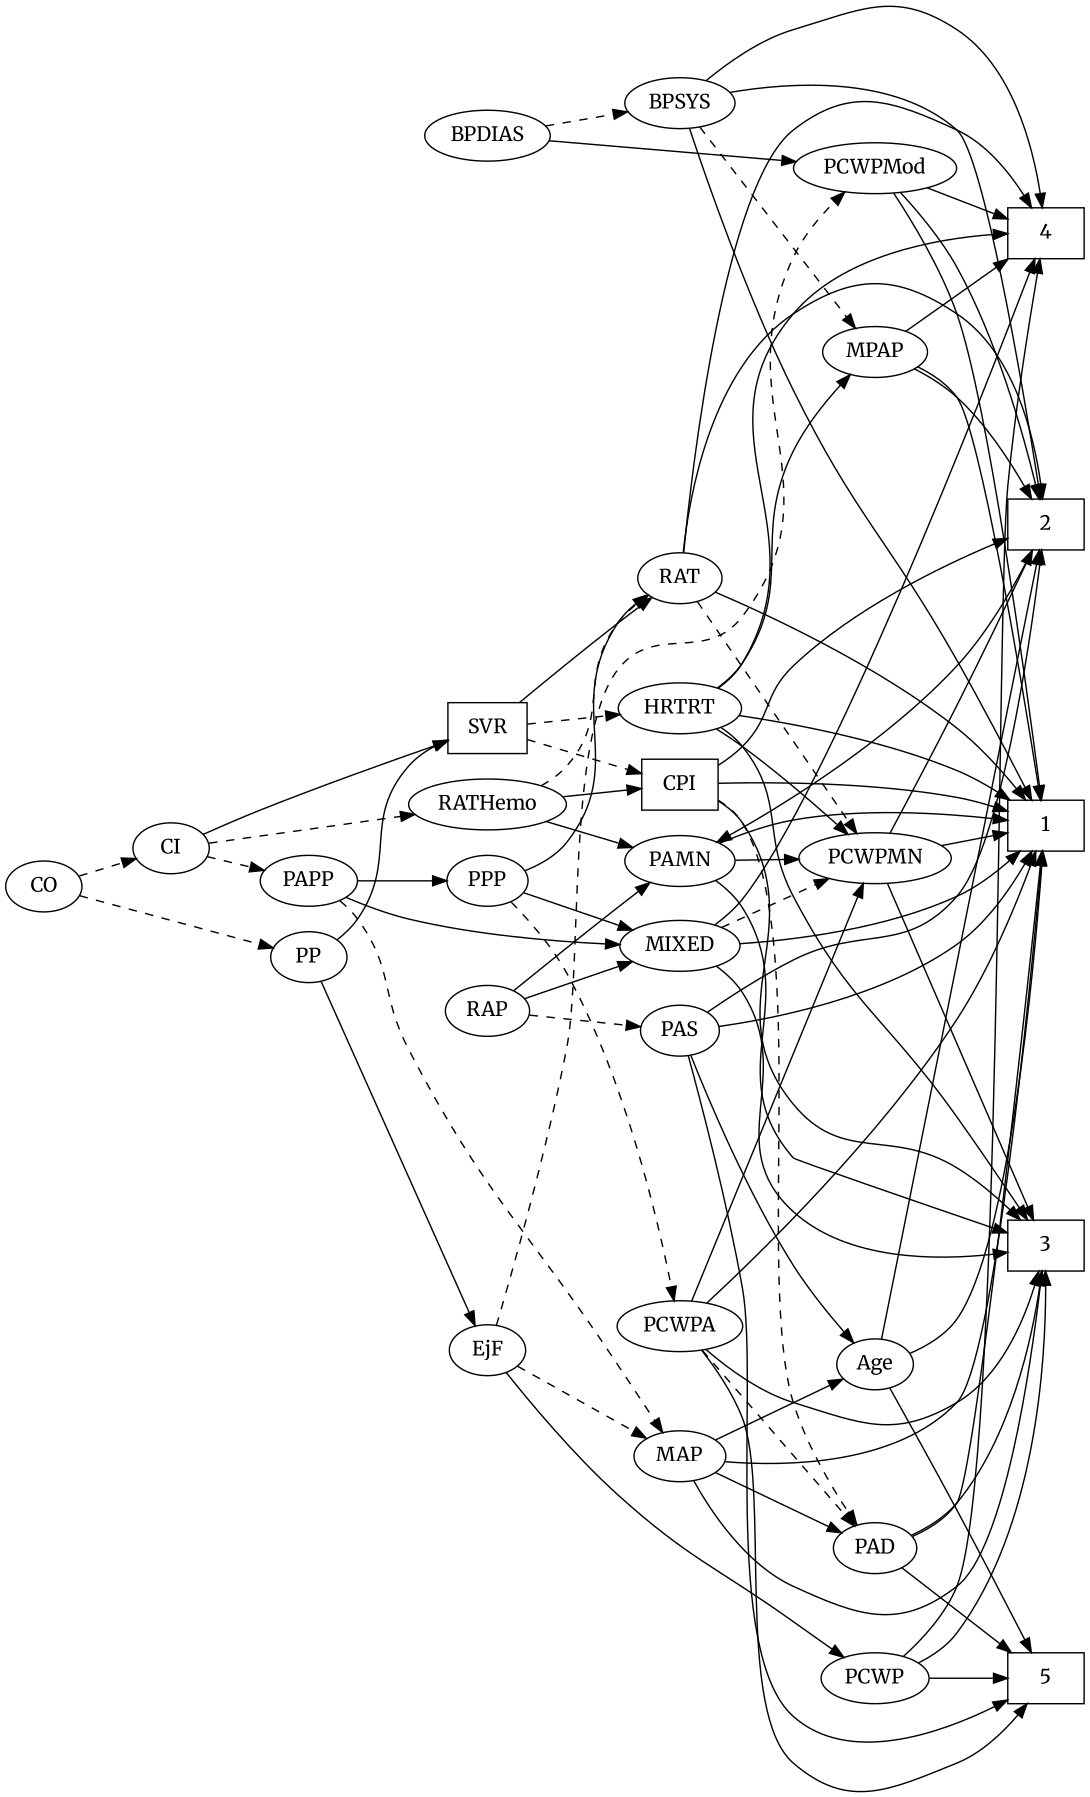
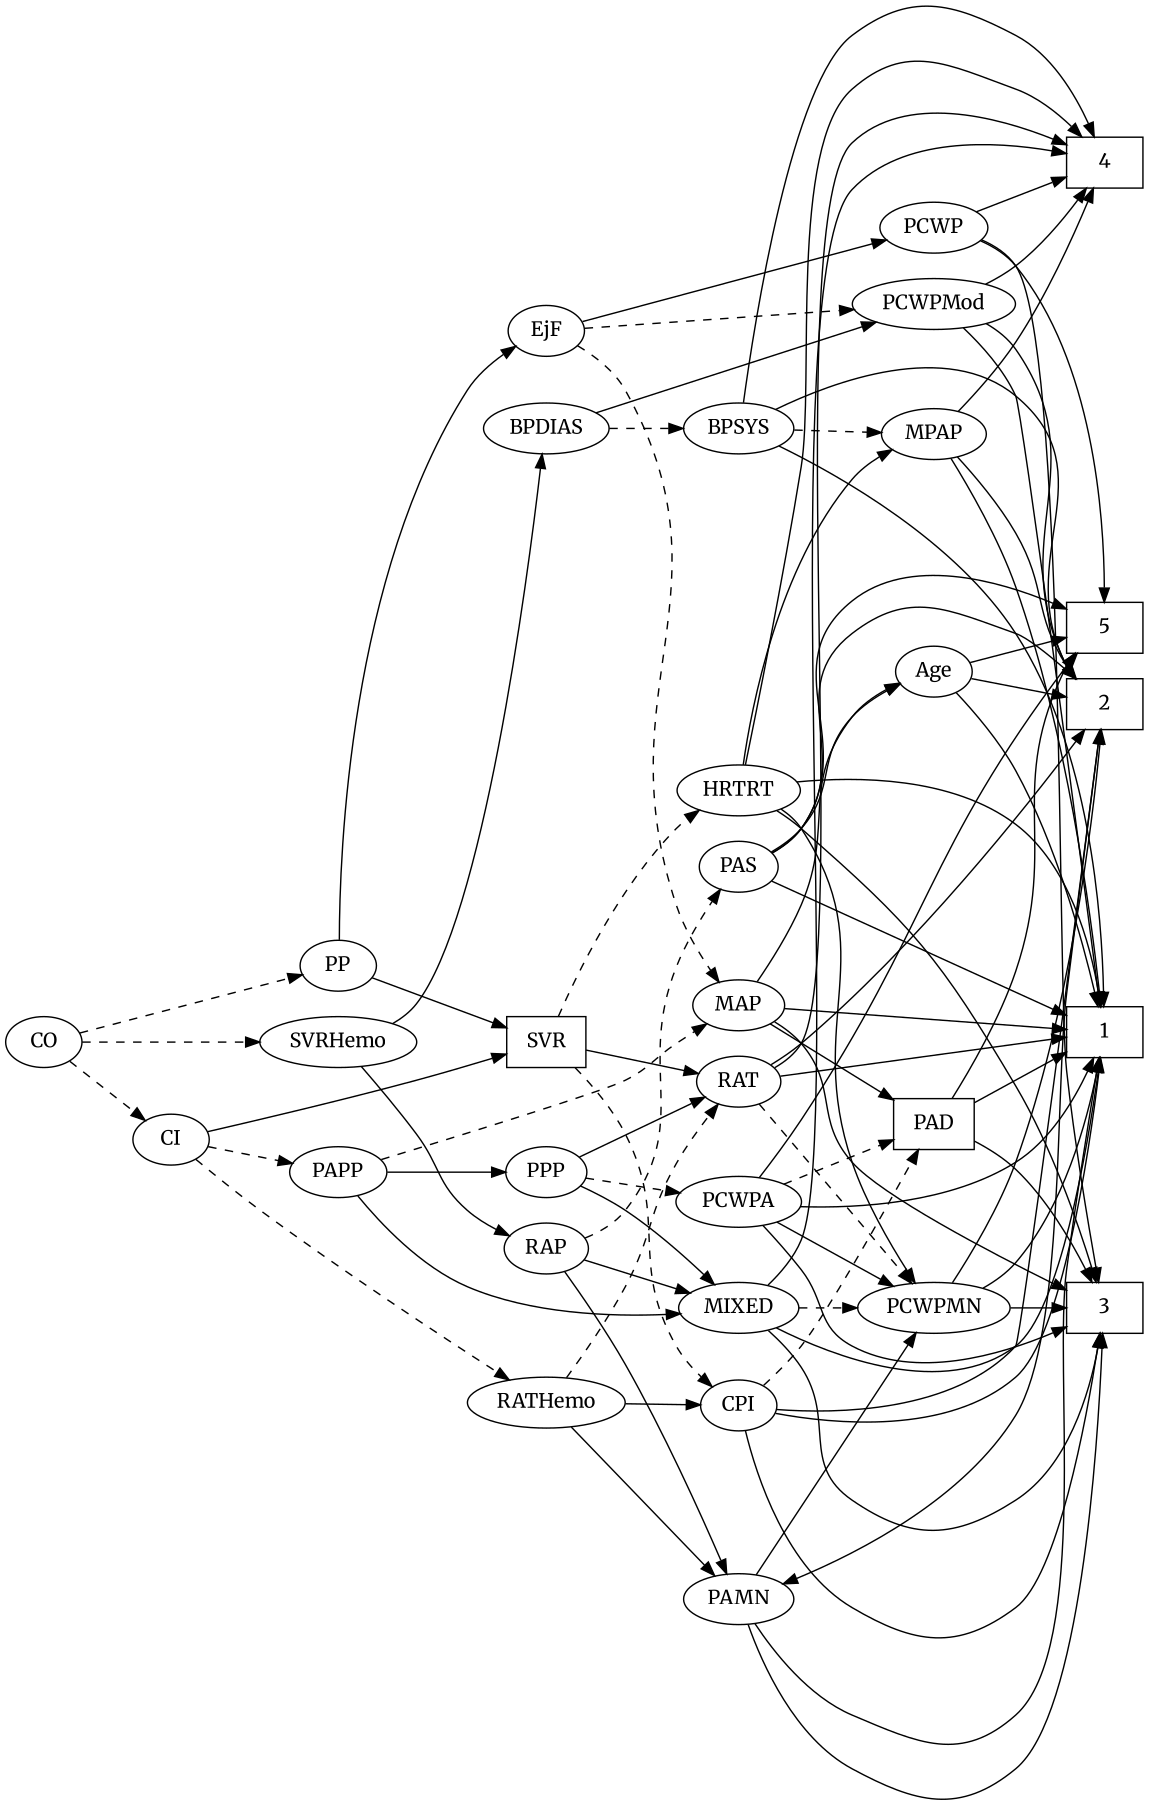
node "CPI": shape box -> ellipse
node "SVRHemo": added
node "PAD": shape ellipse -> box
